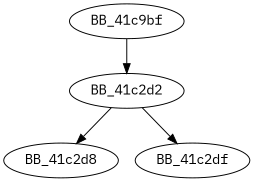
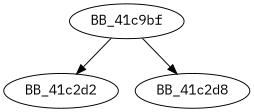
edge "BB_41c2d2" -> "BB_41c2d8": now "BB_41c9bf" -> "BB_41c2d8"
node "BB_41c2df": removed
